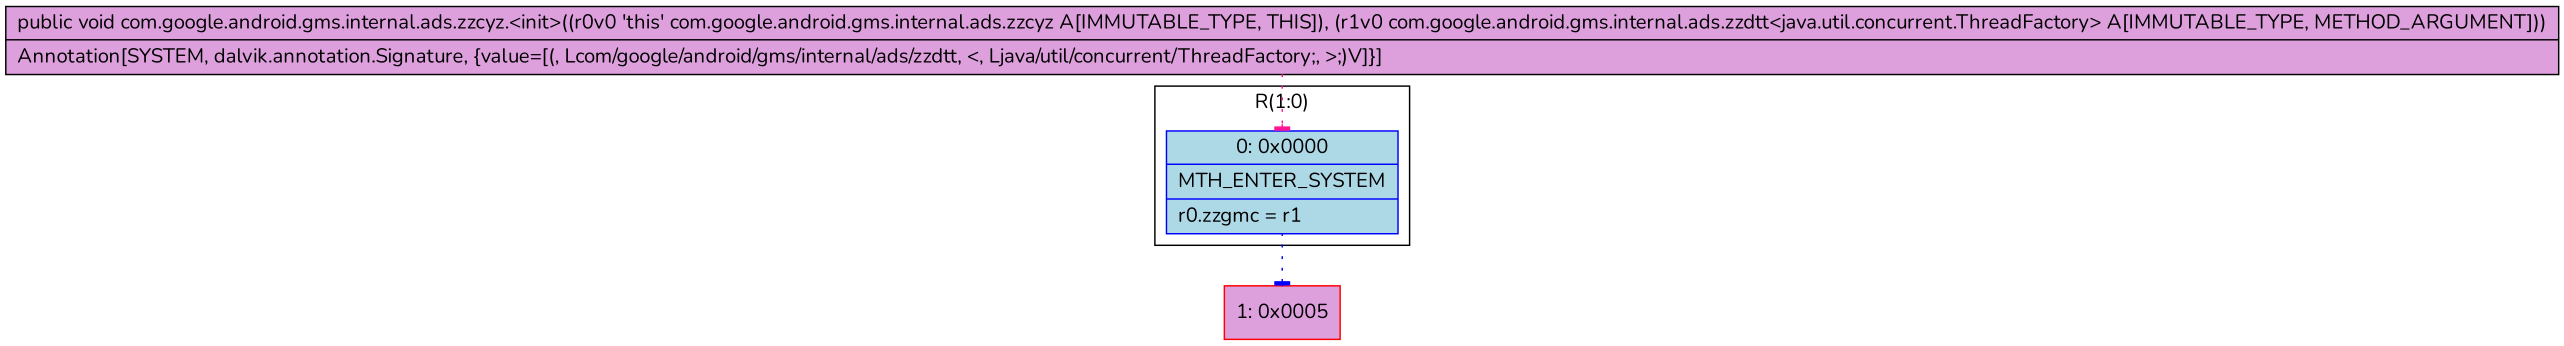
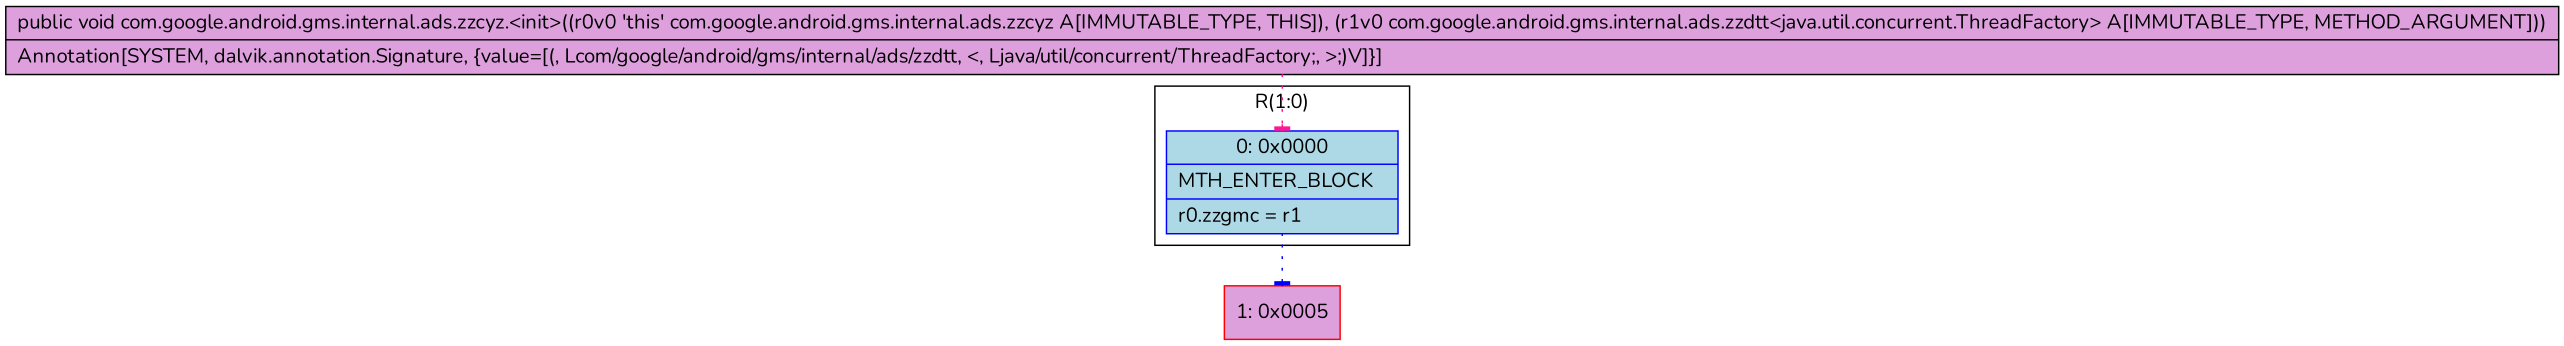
node "0: 0x0000": text "MTH_ENTER_SYSTEM" -> "MTH_ENTER_BLOCK"
